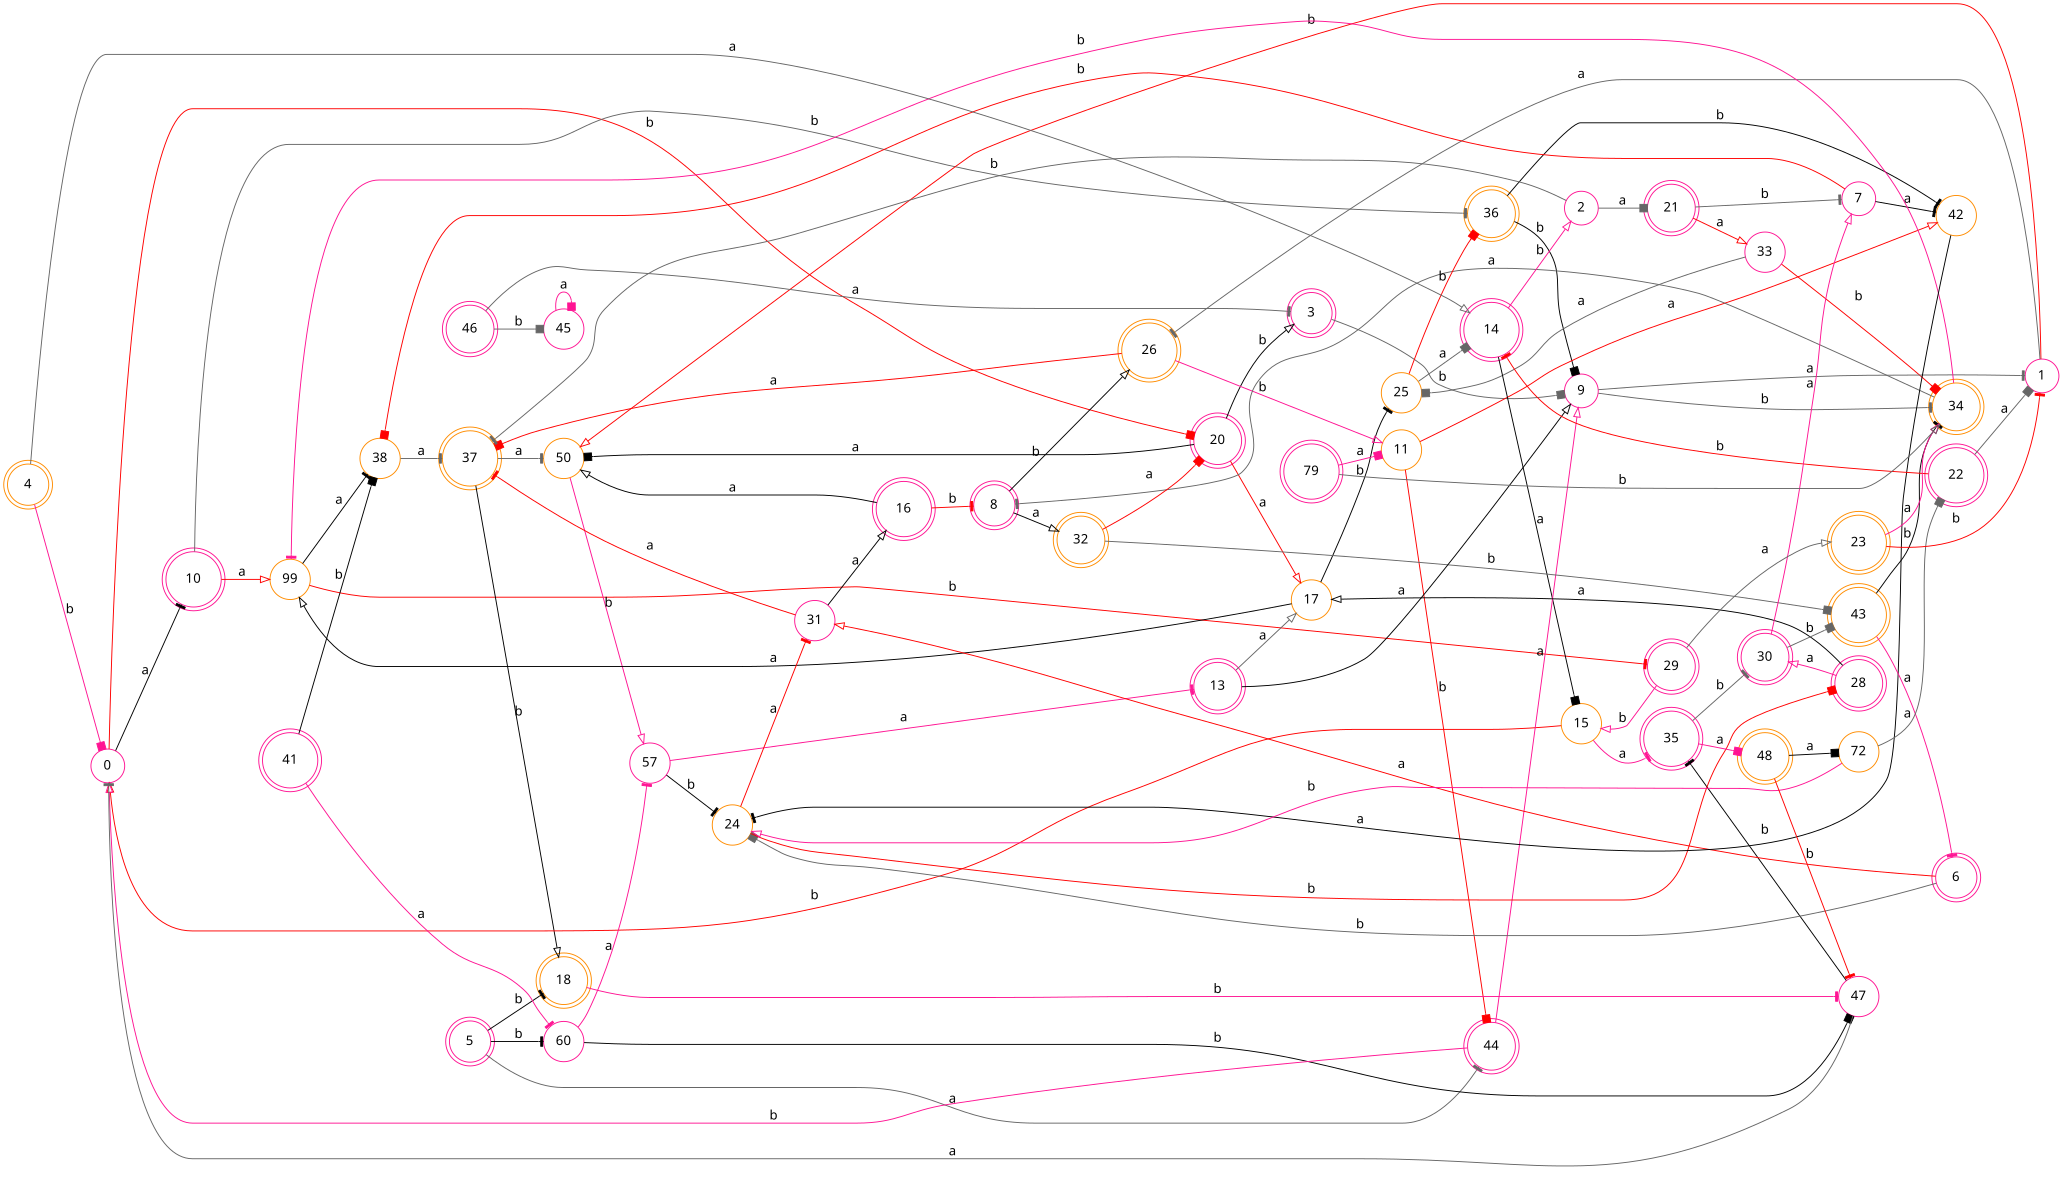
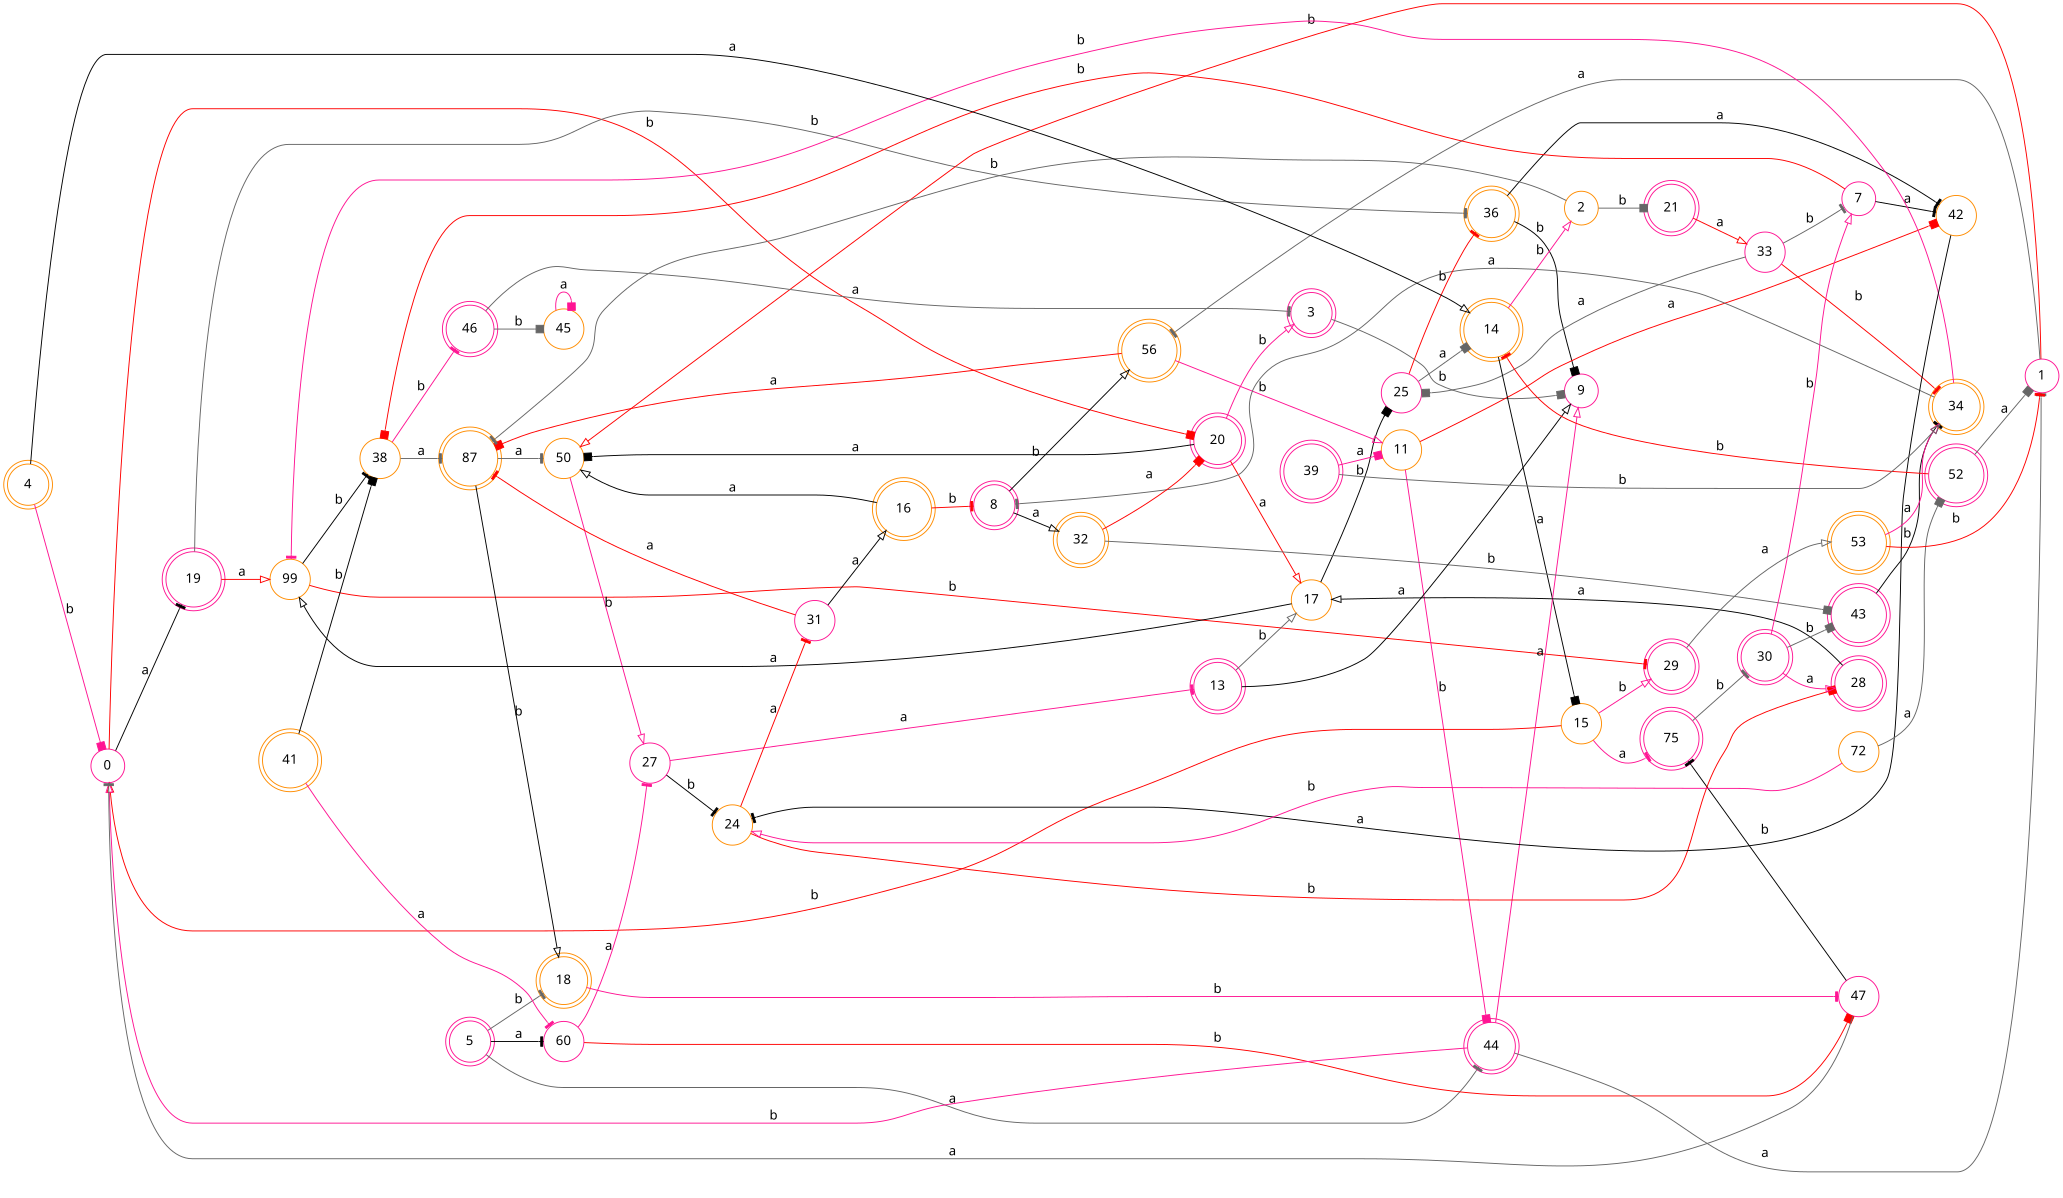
edge "4" -> "14": color gray40 -> black
edge "36" -> "42": label "b" -> "a"
edge "2" -> "21": label "a" -> "b"
edge "21" -> "7": now "33" -> "7"
node "2": color deeppink -> darkorange
edge "25" -> "36": arrowhead box -> tee
edge "11" -> "42": arrowhead onormal -> box
edge "33" -> "34": arrowhead box -> tee
node "45": color deeppink -> darkorange
node "14": color deeppink -> darkorange
node "26": label "26" -> "56"
edge "20" -> "3": color black -> deeppink
edge "9" -> "1": now "44" -> "1"
edge "30" -> "7": label "a" -> "b"
node "25": color darkorange -> deeppink
edge "38" -> "46": added, label "b"
edge "9" -> "34": removed, label "b"
node "37": label "37" -> "87"
node "79": label "79" -> "39"
node "22": label "22" -> "52"
edge "17" -> "25": arrowhead tee -> box
edge "99" -> "38": label "a" -> "b"
node "16": color deeppink -> darkorange
node "23": label "23" -> "53"
node "10": label "10" -> "19"
node "43": color darkorange -> deeppink
edge "13" -> "17": label "a" -> "b"
edge "28" -> "30": reversed
edge "29" -> "15": reversed
node "35": label "35" -> "75"
edge "11" -> "44": color red -> deeppink
node "48": removed
node "41": color deeppink -> darkorange
node "57": label "57" -> "27"
node "6": removed
edge "5" -> "18": color black -> gray40
edge "5" -> "60": label "b" -> "a"
edge "60" -> "47": color black -> red
